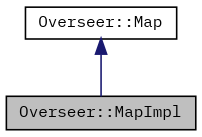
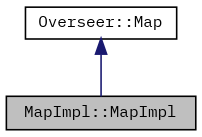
node "Overseer::MapImpl": label "Overseer::MapImpl" -> "MapImpl::MapImpl"
